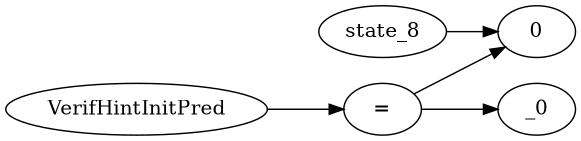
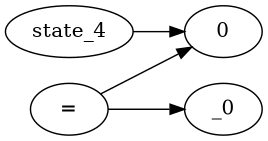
node "state_8": label "state_8" -> "state_4"
node "VerifHintInitPred": removed
